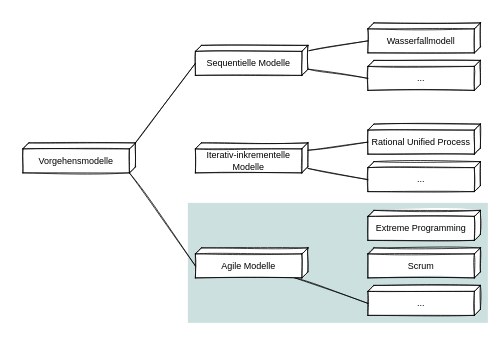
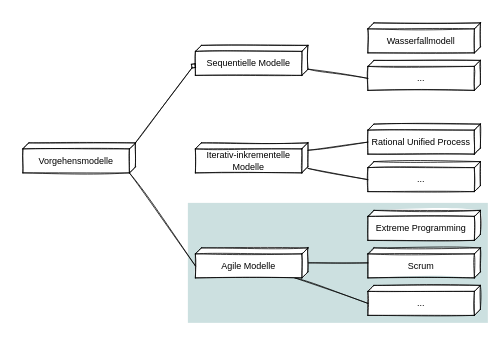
edge "Wasserfallmodell" -- "Sequentielle Modelle": removed
edge "Sequentielle Modelle" -- "Vorgehensmodelle": arrowhead none -> diamond
edge "Agile Modelle" -- "Scrum": added
